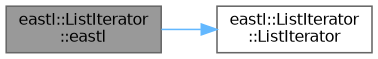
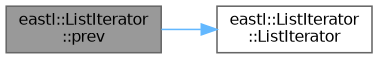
node "eastl::ListIterator ::eastl": label "eastl::ListIterator ::eastl" -> "eastl::ListIterator ::prev"
